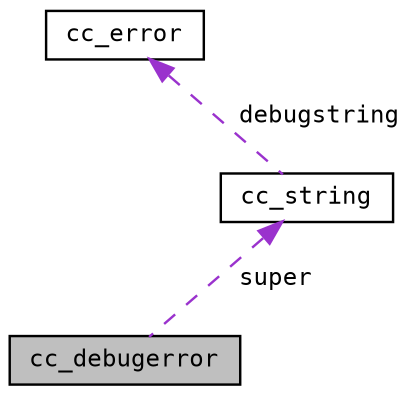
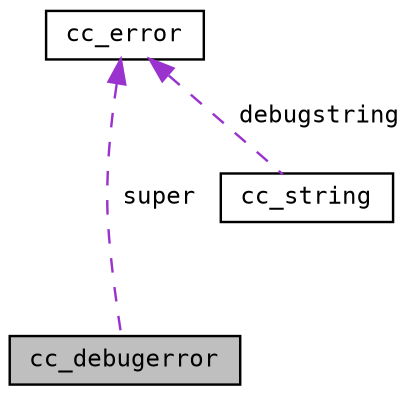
edge "cc_debugerror" -> "cc_string": now "cc_debugerror" -> "cc_error"
